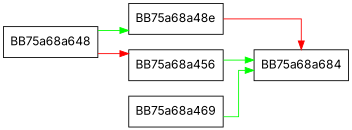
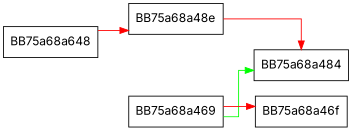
edge "BB75a68a648" -> "BB75a68a48e": color green -> red
node "BB75a68a456": removed
node "BB75a68a684": label "BB75a68a684" -> "BB75a68a484"
node "BB75a68a46f": added
